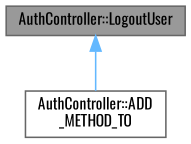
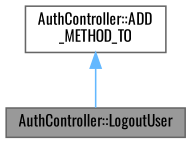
edge "AuthController::ADD _METHOD_TO" -> "AuthController::LogoutUser": reversed
